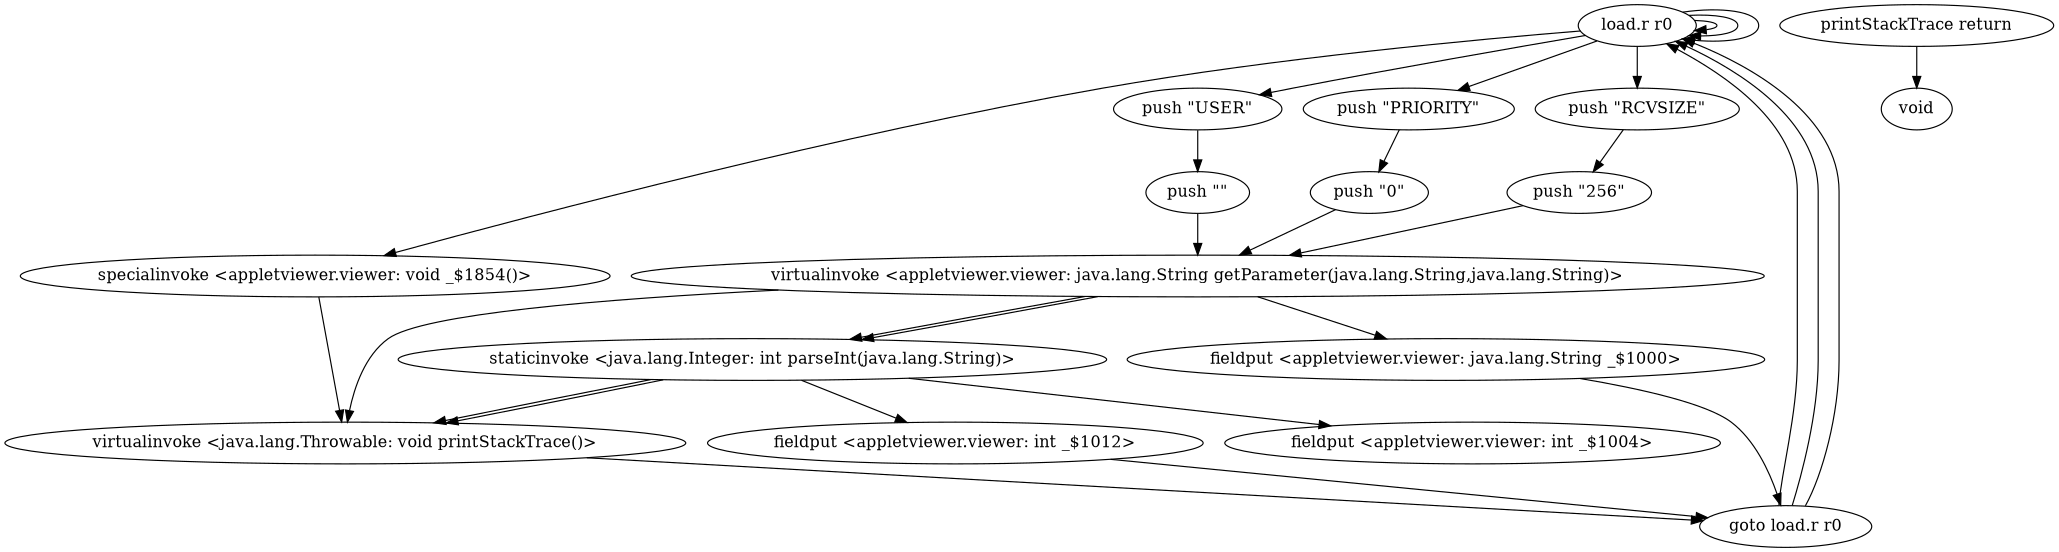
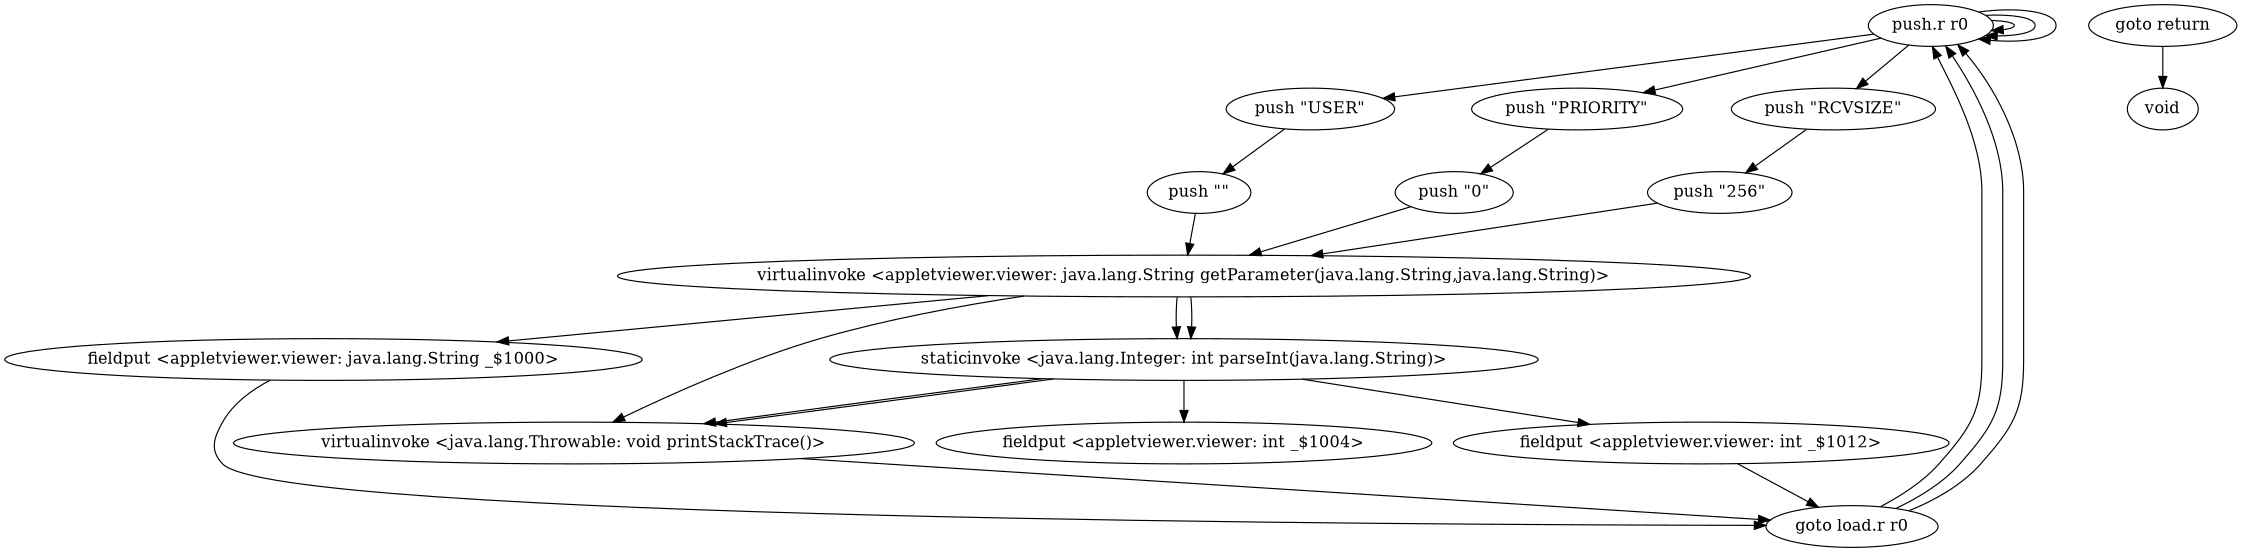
node "load.r r0": label "load.r r0" -> "push.r r0"
node "printStackTrace return": label "printStackTrace return" -> "goto return"
node "specialinvoke <appletviewer.viewer: void _$1854()>": removed
